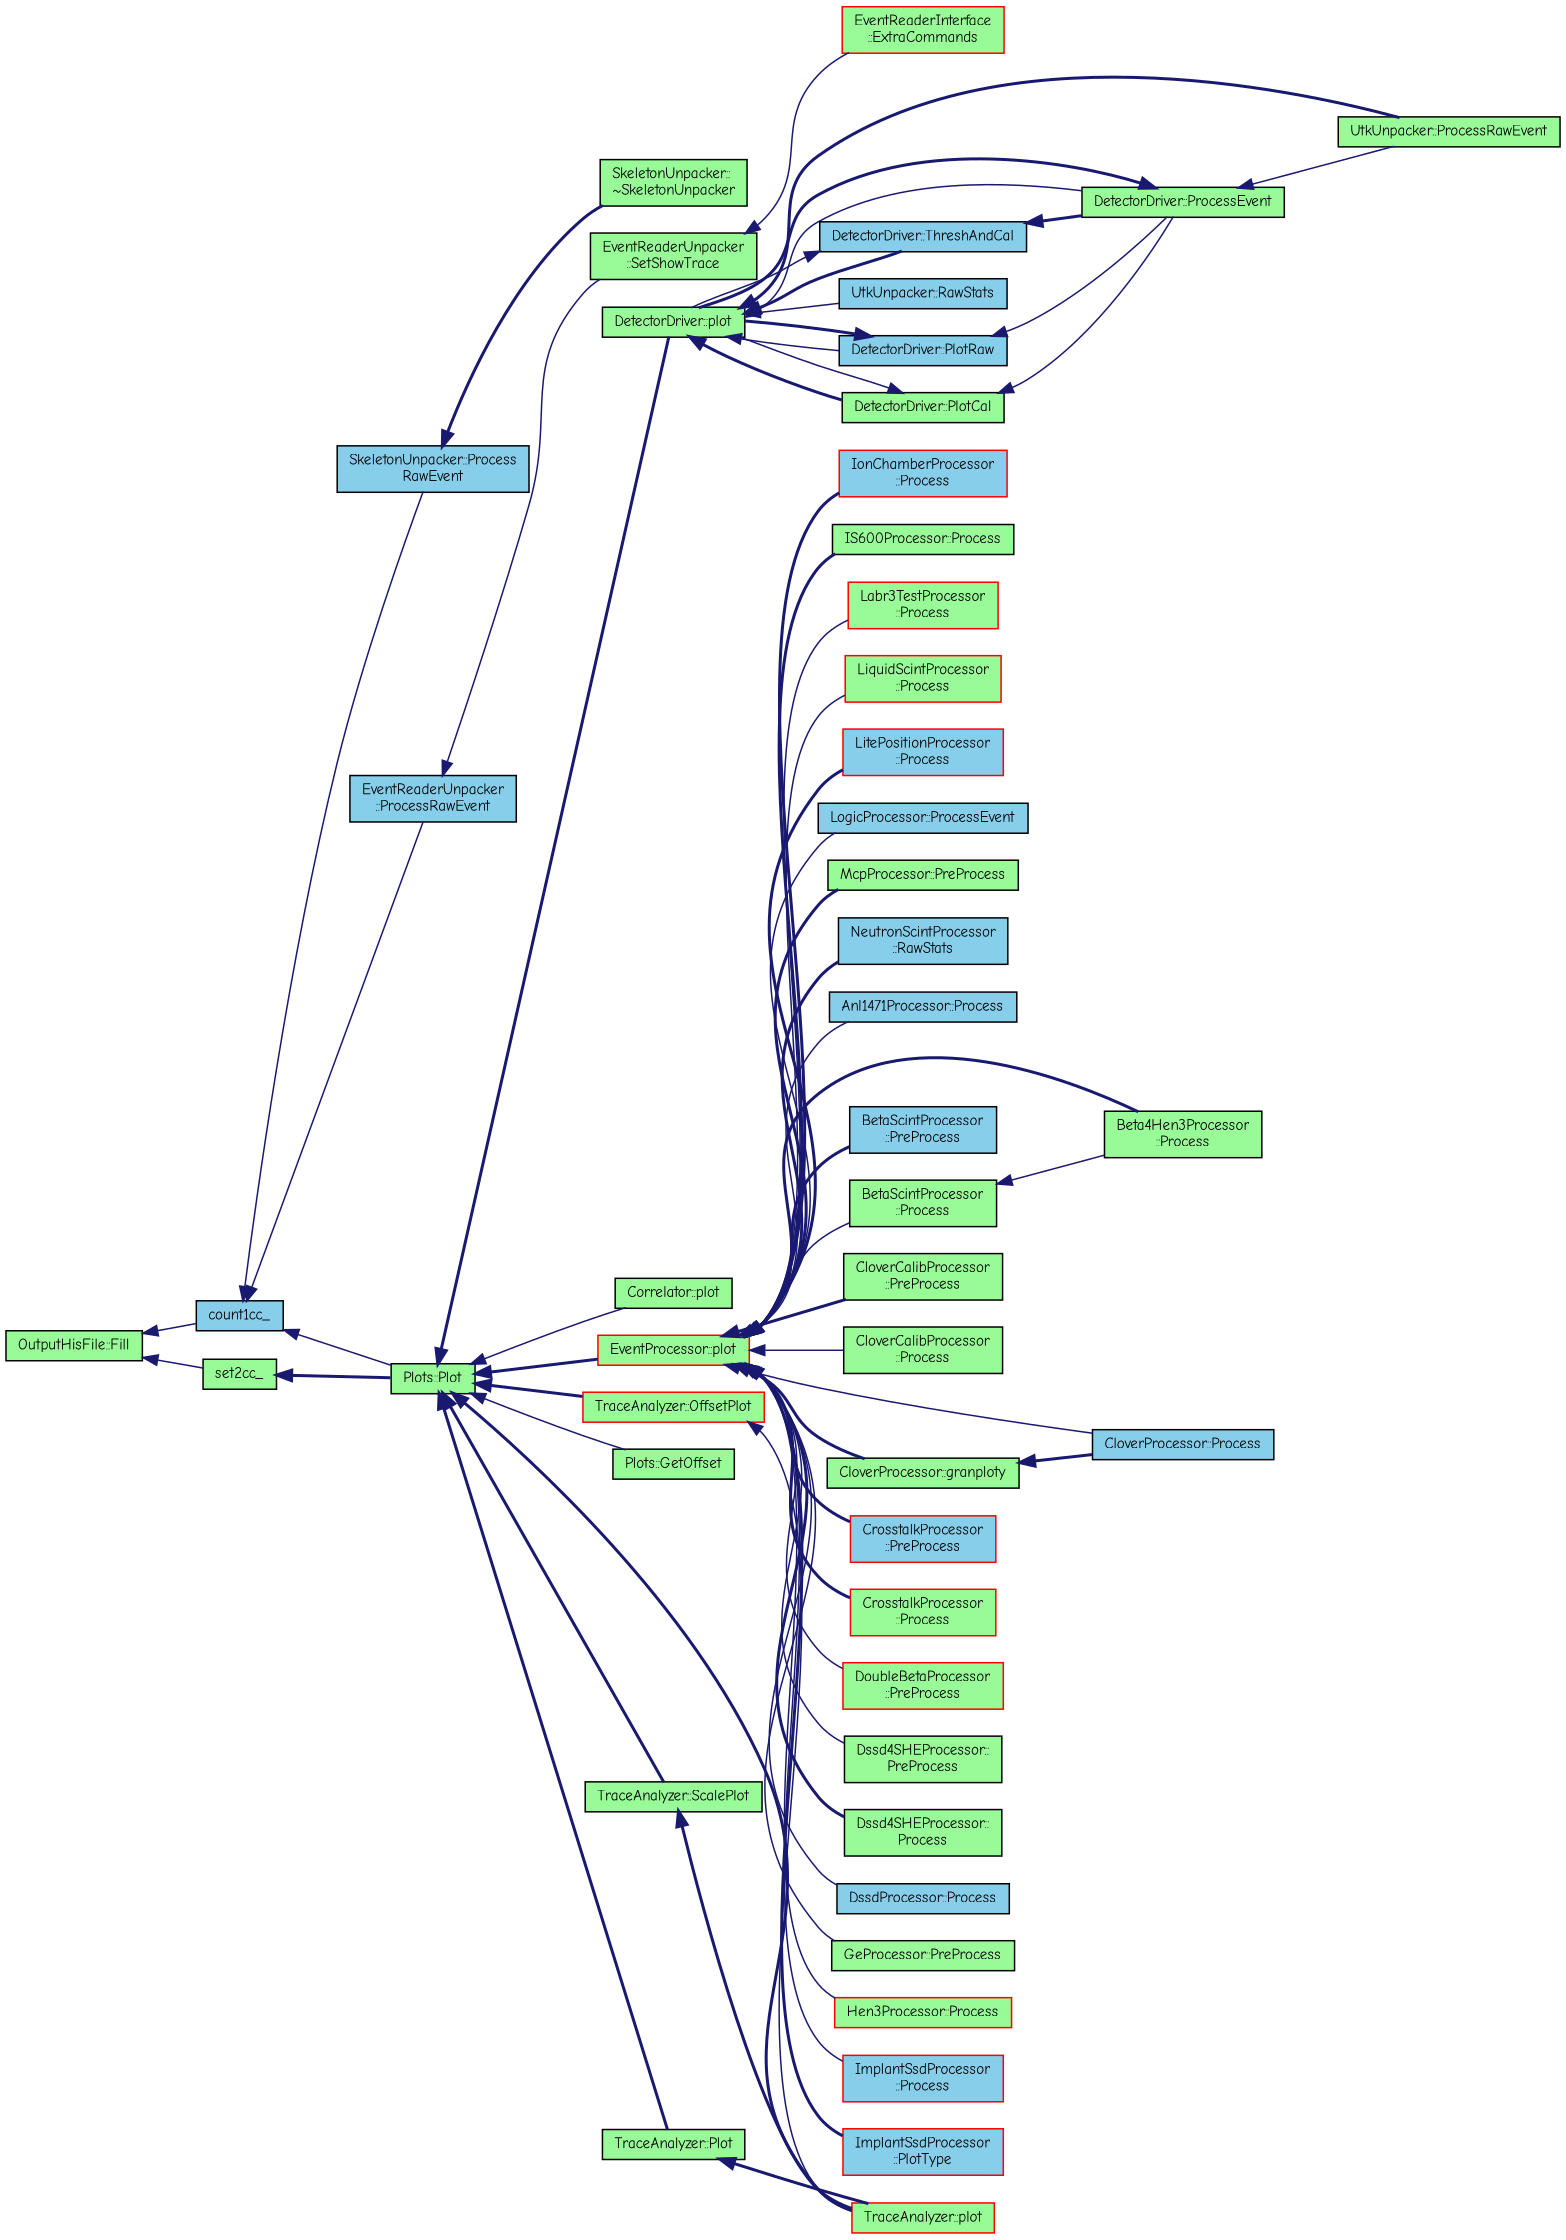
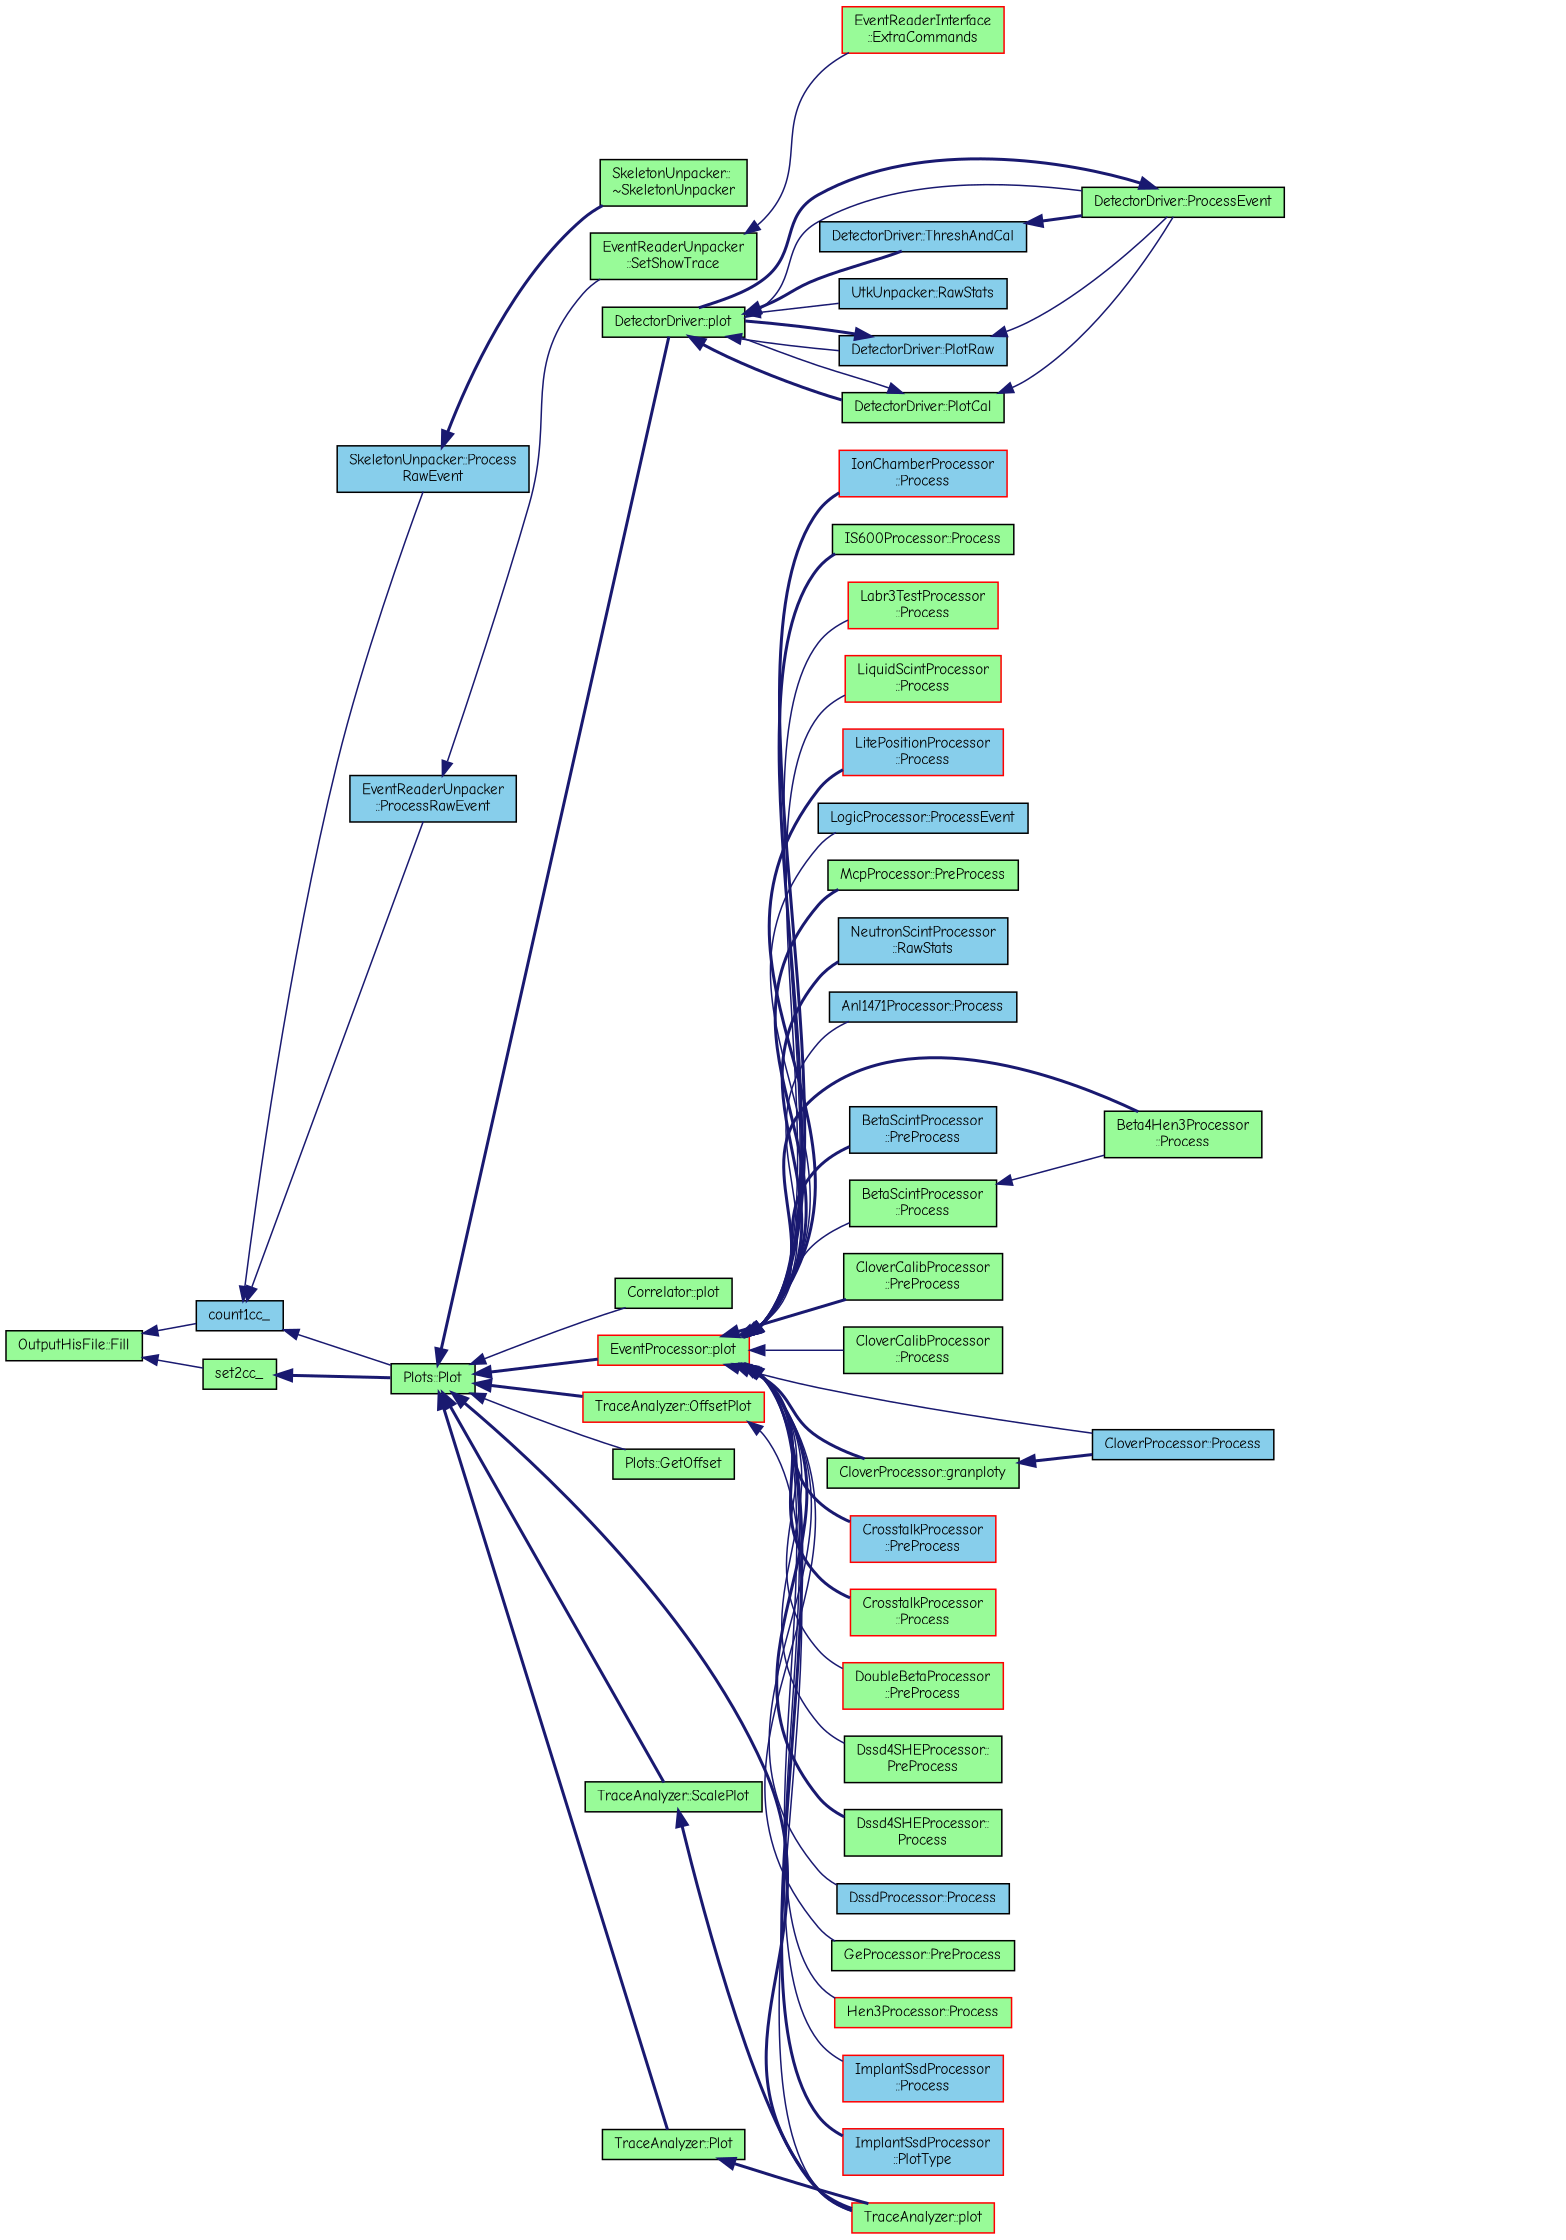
node "UtkUnpacker::ProcessRawEvent": removed
edge "DetectorDriver::plot" -> "DetectorDriver::ThreshAndCal": removed
